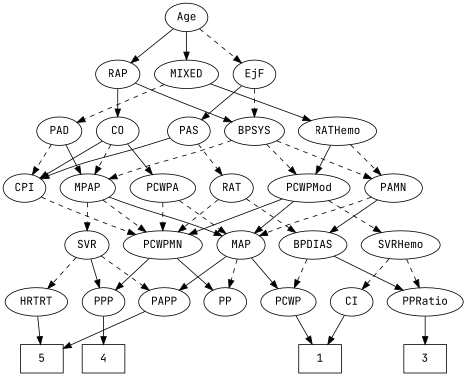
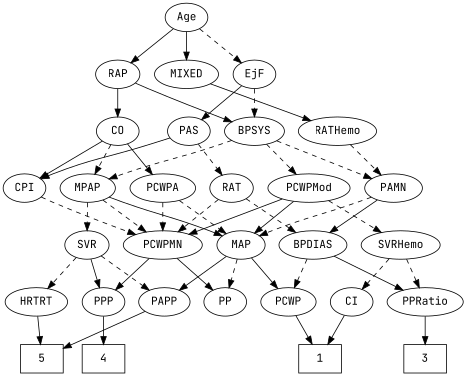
node "PAD": removed
edge "RATHemo" -> "PCWPMod": removed
